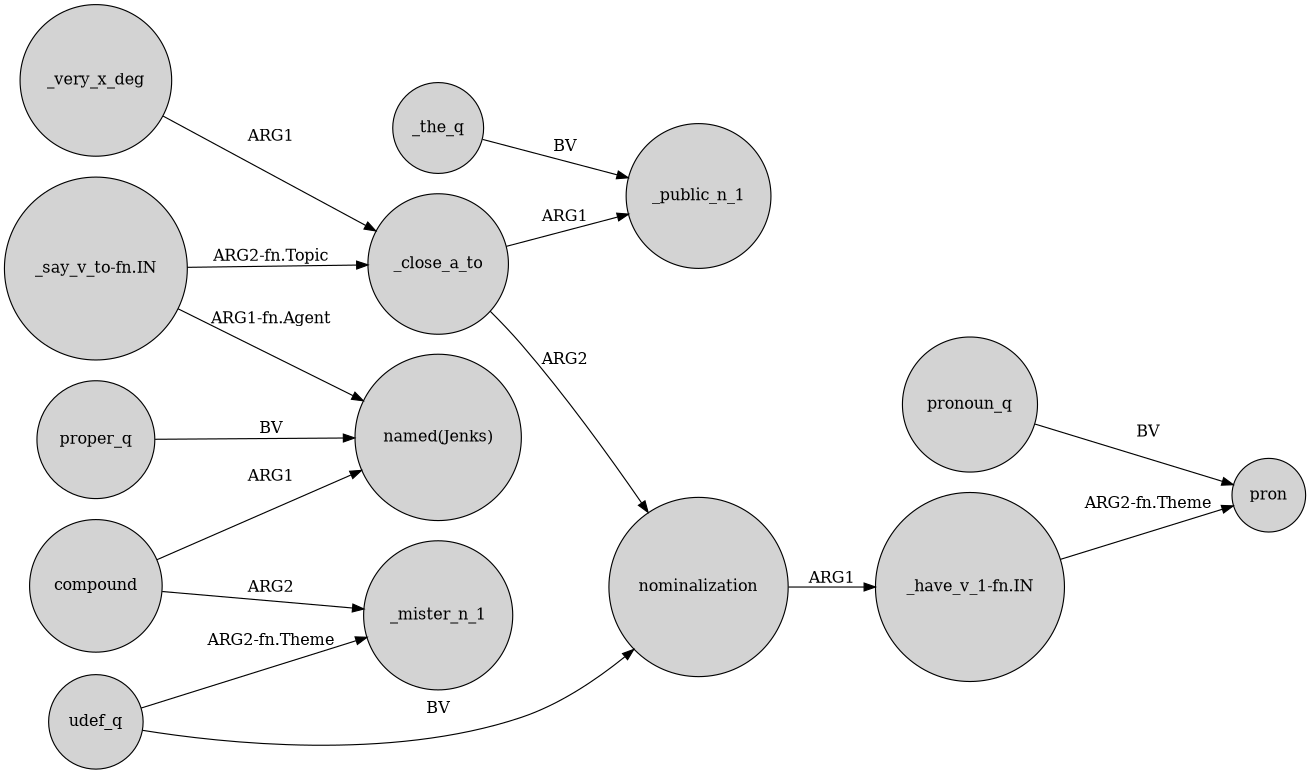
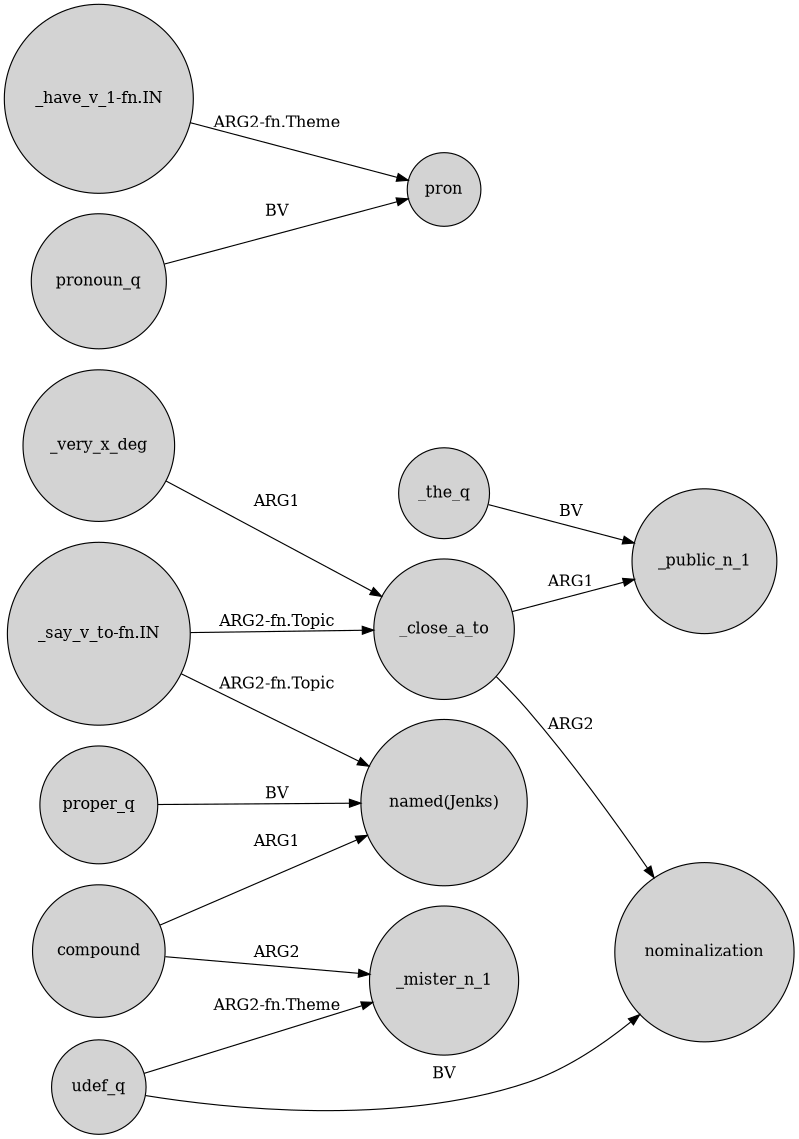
edge "_say_v_to-fn.IN" -> "named(Jenks)": label "ARG1-fn.Agent" -> "ARG2-fn.Topic"
edge "nominalization" -> "_have_v_1-fn.IN": removed, label "ARG1"
